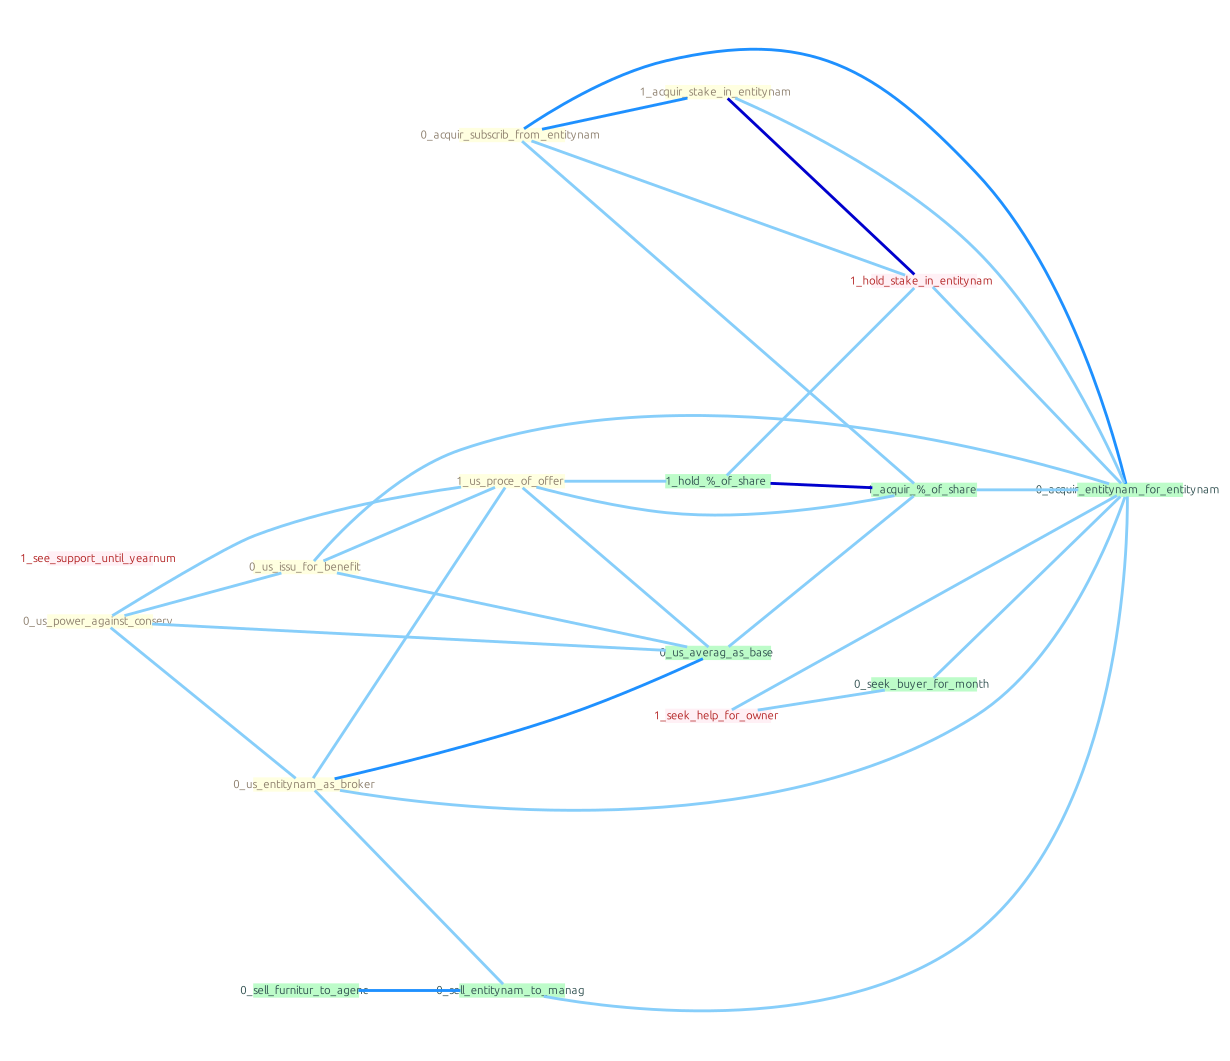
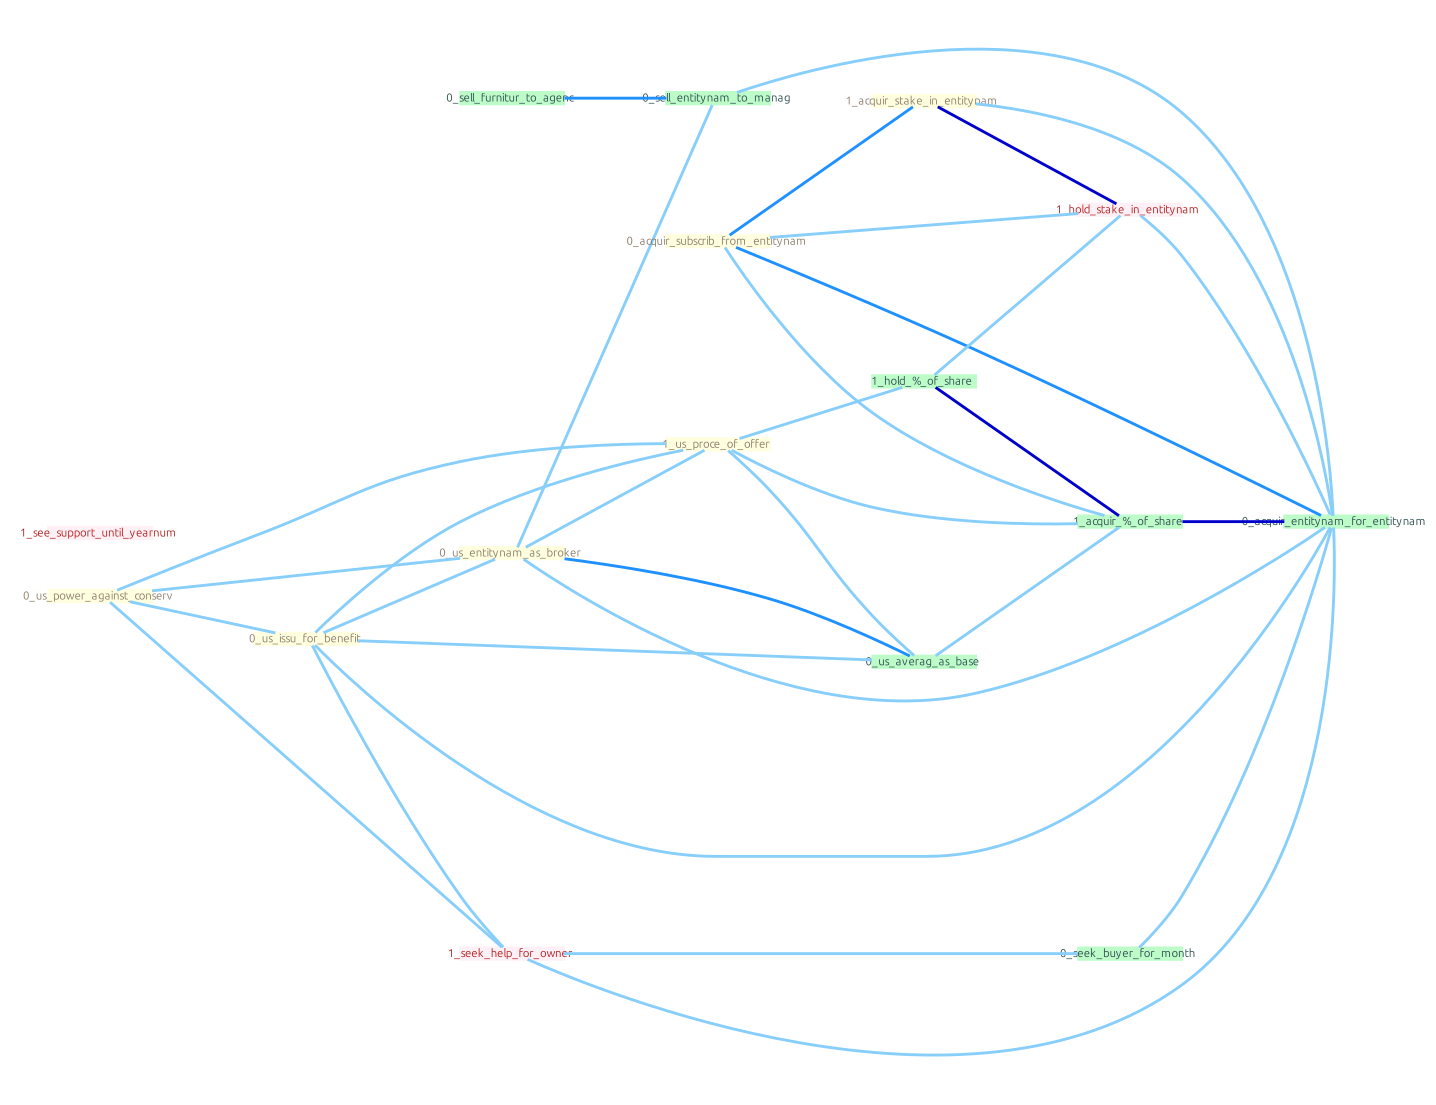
edge "1_acquir_%_of_share" -- "0_acquir_entitynam_for_entitynam": color #87cefa -> #0000cd
edge "0_us_entitynam_as_broker" -- "0_us_issu_for_benefit": added
edge "0_us_power_against_conserv" -- "0_us_averag_as_base": now "0_us_power_against_conserv" -- "1_seek_help_for_owner"
edge "0_us_issu_for_benefit" -- "1_seek_help_for_owner": added
